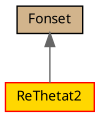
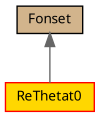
node "ReThetat2": label "ReThetat2" -> "ReThetat0"
